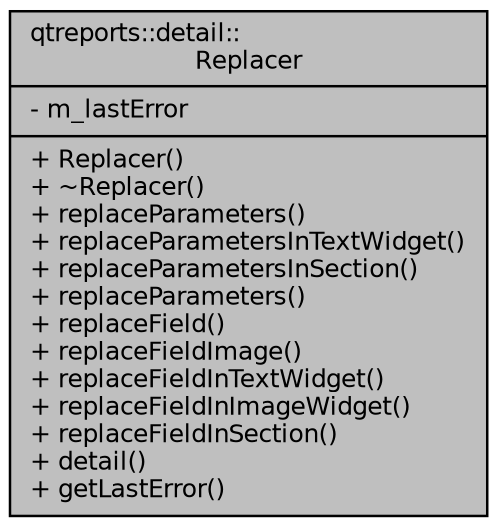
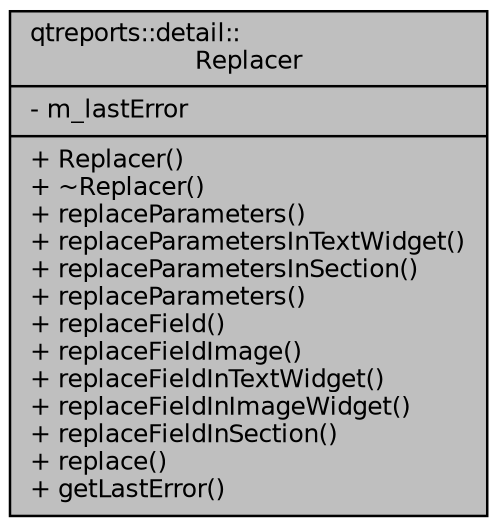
node "qtreports::detail::": text "+ detail()" -> "+ replace()"
